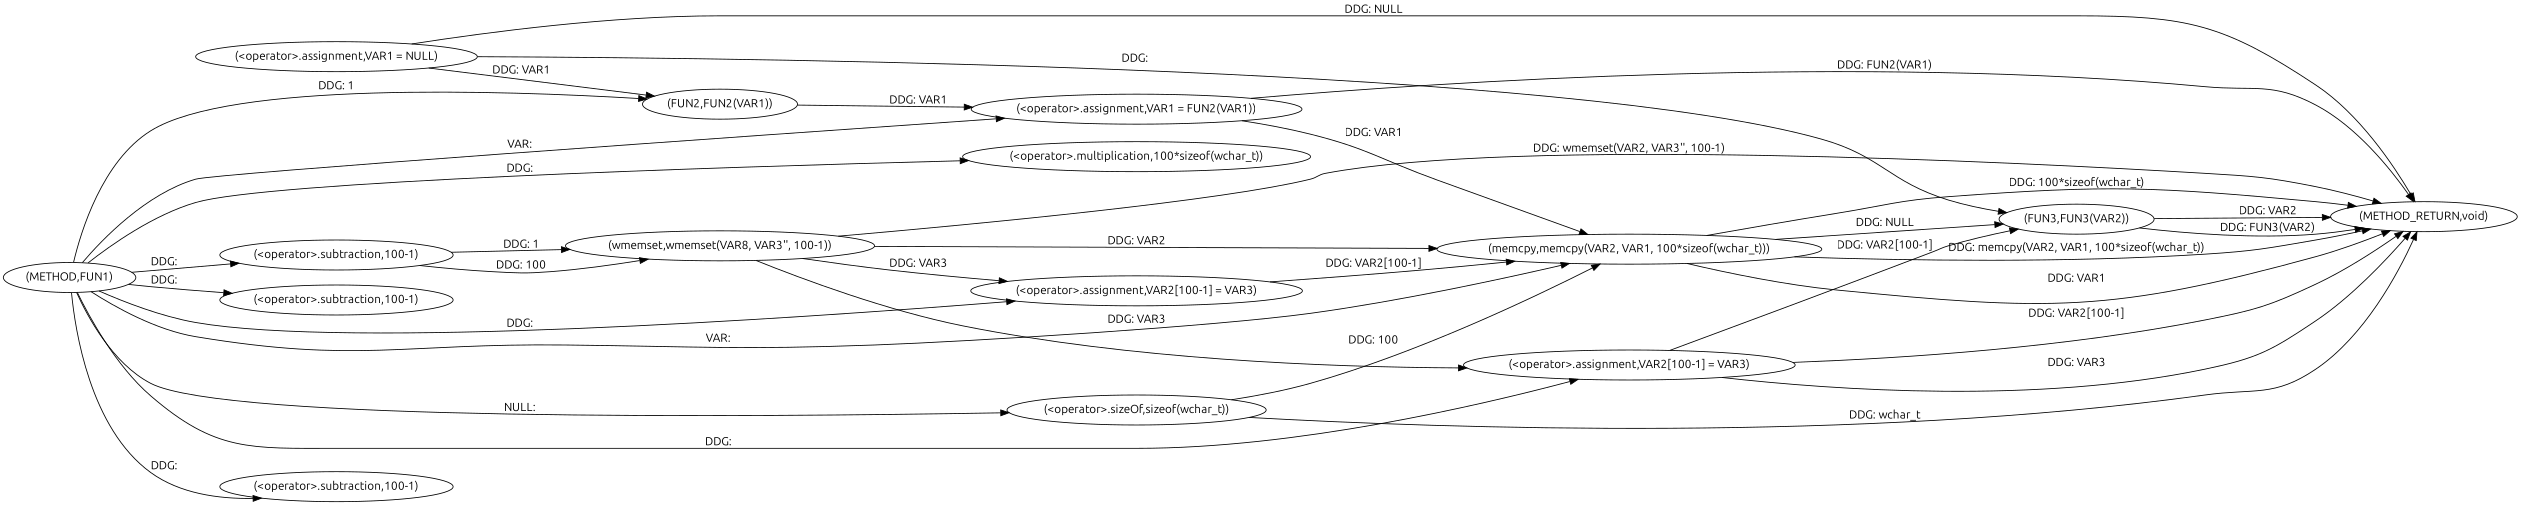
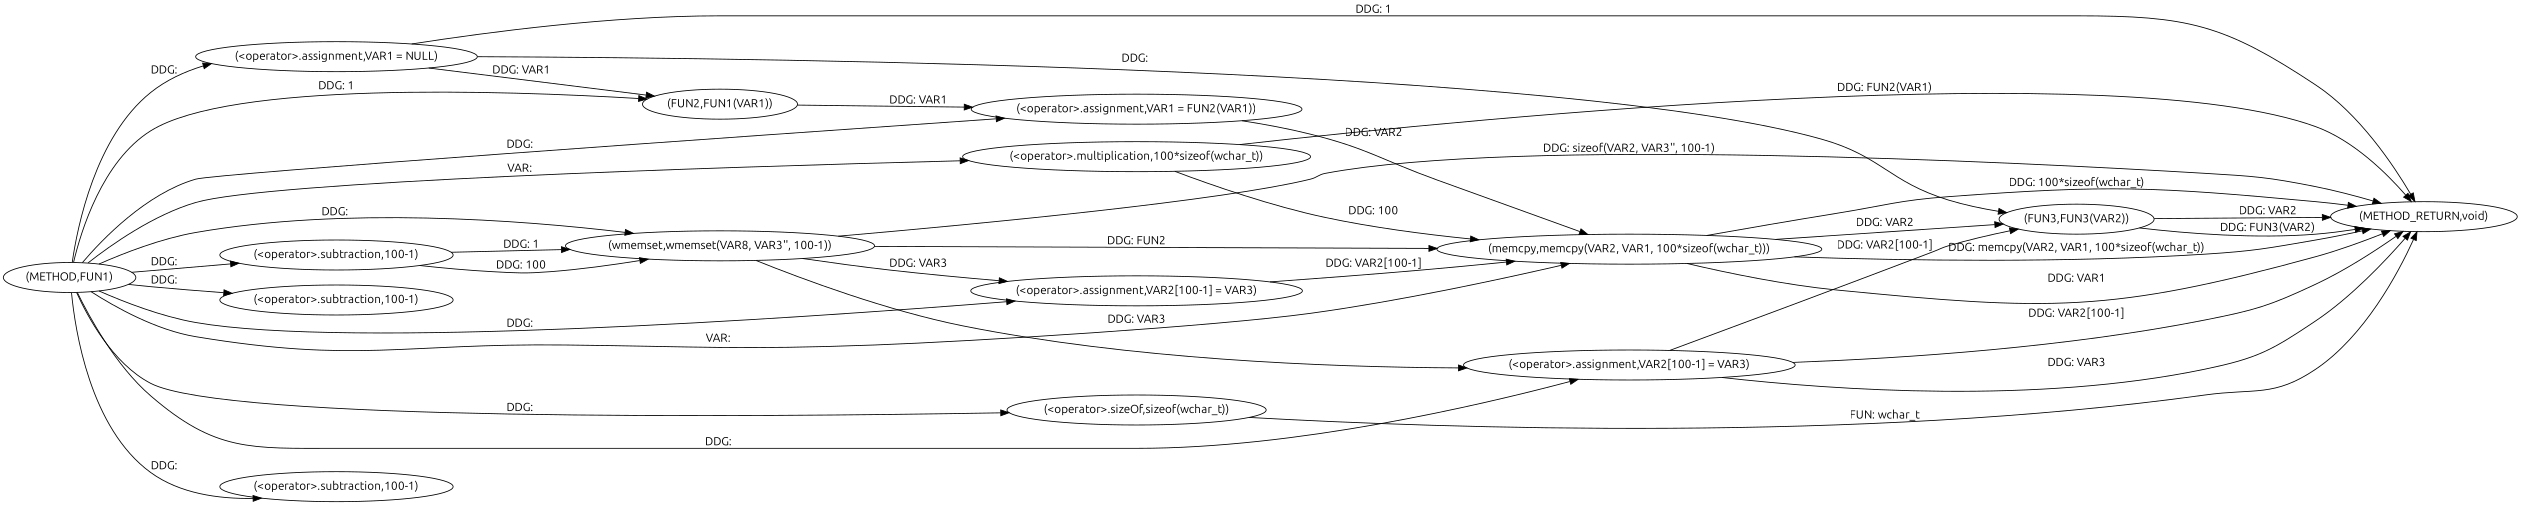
edge "(<operator>.assignment,VAR1 = NULL)" -> "(METHOD_RETURN,void)": label "DDG: NULL" -> "DDG: 1"
edge "(<operator>.assignment,VAR1 = FUN2(VAR1))" -> "(METHOD_RETURN,void)": now "(<operator>.multiplication,100*sizeof(wchar_t))" -> "(METHOD_RETURN,void)"
node "(FUN2,FUN2(VAR1))": label "(FUN2,FUN2(VAR1))" -> "(FUN2,FUN1(VAR1))"
edge "(<operator>.assignment,VAR1 = FUN2(VAR1))" -> "(memcpy,memcpy(VAR2, VAR1, 100*sizeof(wchar_t)))": label "DDG: VAR1" -> "DDG: VAR2"
edge "(METHOD,FUN1)" -> "(<operator>.assignment,VAR1 = NULL)": added, label "DDG:"
edge "(METHOD,FUN1)" -> "(<operator>.assignment,VAR1 = FUN2(VAR1))": label "VAR: " -> "DDG: "
edge "(wmemset,wmemset(VAR8, VAR3'', 100-1))" -> "(METHOD_RETURN,void)": label "DDG: wmemset(VAR2, VAR3'', 100-1)" -> "DDG: sizeof(VAR2, VAR3'', 100-1)"
edge "(METHOD,FUN1)" -> "(<operator>.multiplication,100*sizeof(wchar_t))": label "DDG: " -> "VAR: "
edge "(METHOD,FUN1)" -> "(wmemset,wmemset(VAR8, VAR3'', 100-1))": added, label "DDG:"
edge "(memcpy,memcpy(VAR2, VAR1, 100*sizeof(wchar_t)))" -> "(FUN3,FUN3(VAR2))": label "DDG: NULL" -> "DDG: VAR2"
edge "(wmemset,wmemset(VAR8, VAR3'', 100-1))" -> "(memcpy,memcpy(VAR2, VAR1, 100*sizeof(wchar_t)))": label "DDG: VAR2" -> "DDG: FUN2"
edge "(<operator>.sizeOf,sizeof(wchar_t))" -> "(memcpy,memcpy(VAR2, VAR1, 100*sizeof(wchar_t)))": now "(<operator>.multiplication,100*sizeof(wchar_t))" -> "(memcpy,memcpy(VAR2, VAR1, 100*sizeof(wchar_t)))"
edge "(METHOD,FUN1)" -> "(<operator>.sizeOf,sizeof(wchar_t))": label "NULL: " -> "DDG: "
edge "(<operator>.sizeOf,sizeof(wchar_t))" -> "(METHOD_RETURN,void)": label "DDG: wchar_t" -> "FUN: wchar_t"
